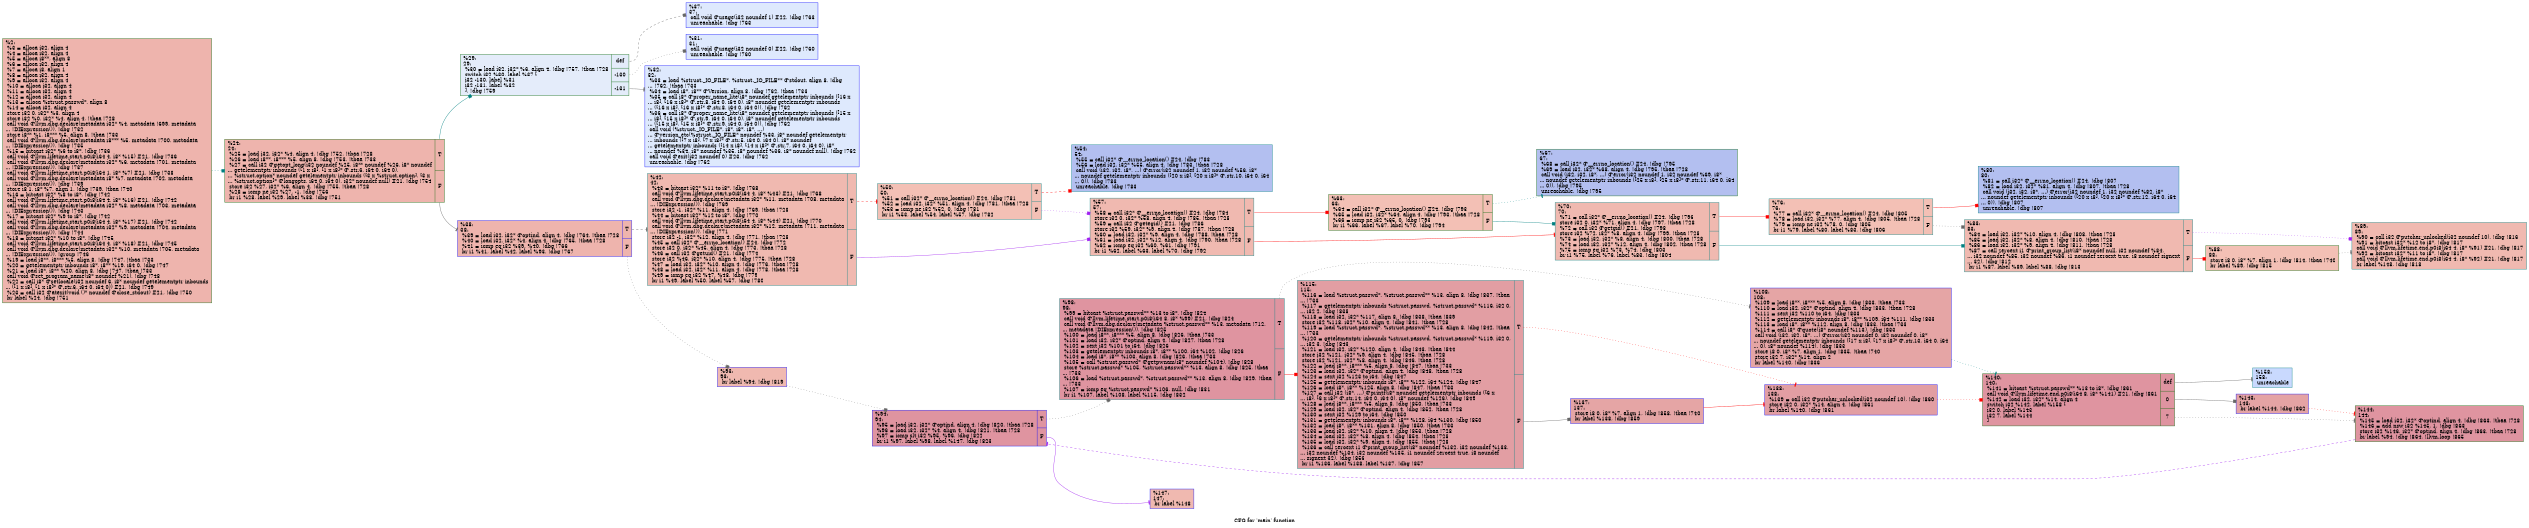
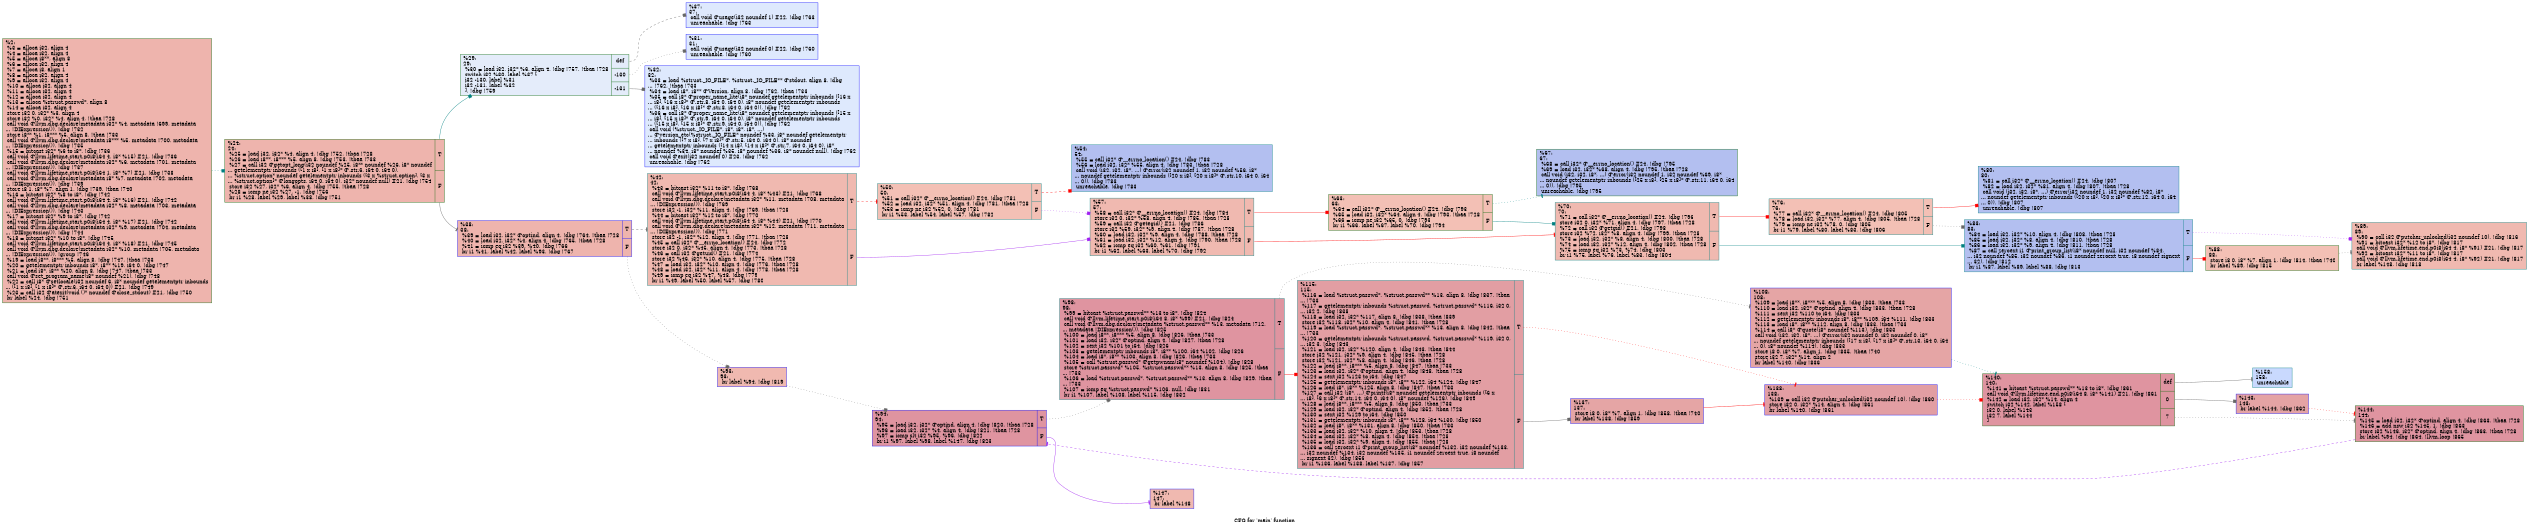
edge "%29:" -> "%32:": arrowhead tee -> box
node "%83:": fillcolor #de614d70 -> #536edd70
